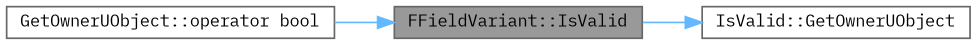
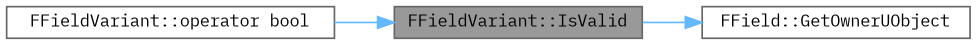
node "GetOwnerUObject::operator bool": label "GetOwnerUObject::operator bool" -> "FFieldVariant::operator bool"
node "IsValid::GetOwnerUObject": label "IsValid::GetOwnerUObject" -> "FField::GetOwnerUObject"
